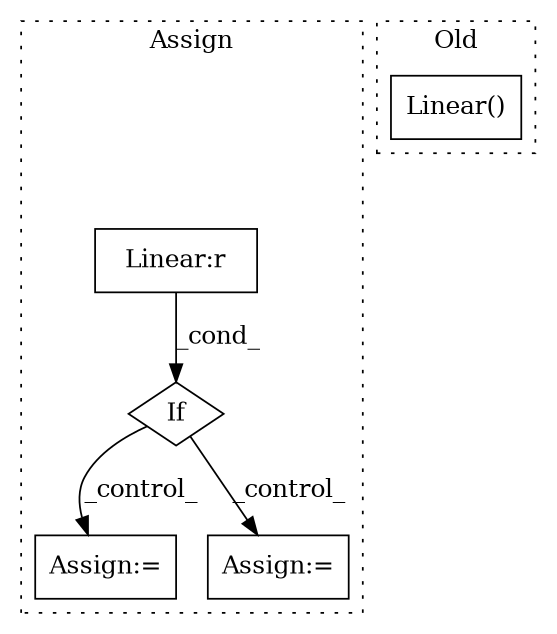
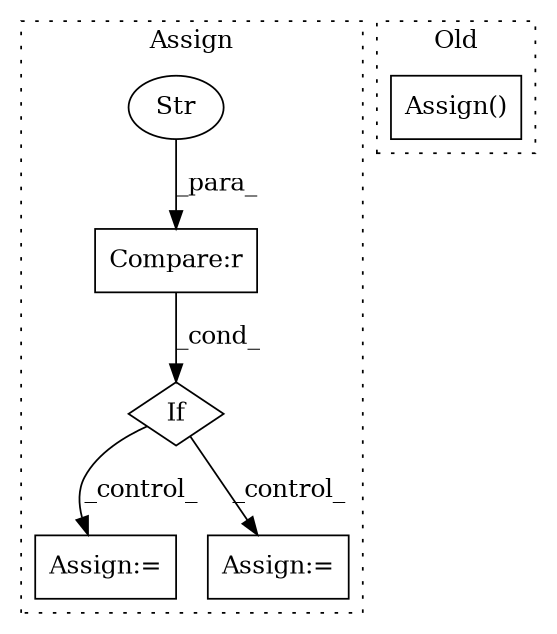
node "Str": added
node "Linear()": label "Linear()" -> "Assign()"
node "Linear:r": label "Linear:r" -> "Compare:r"
